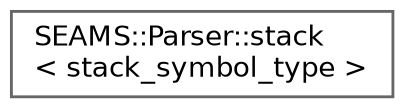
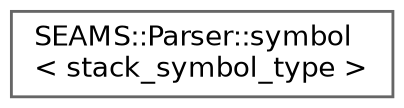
node "SEAMS::Parser::stack < stack_symbol_type >": label "SEAMS::Parser::stack < stack_symbol_type >" -> "SEAMS::Parser::symbol < stack_symbol_type >"
